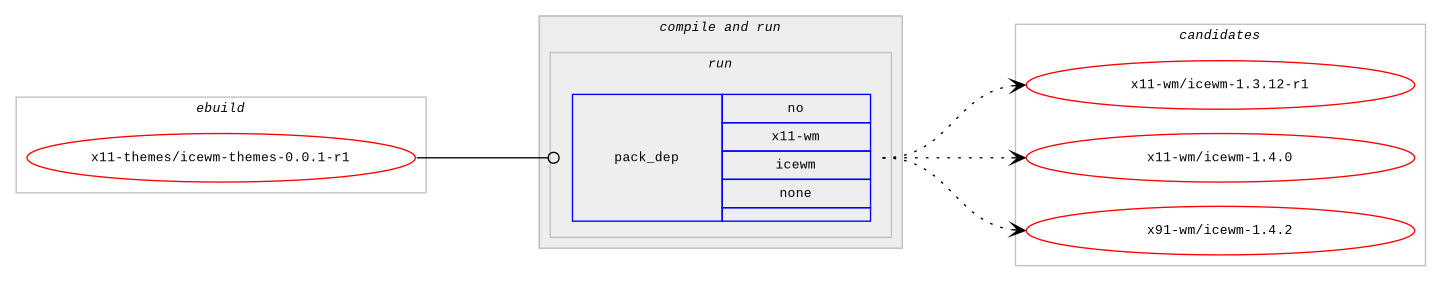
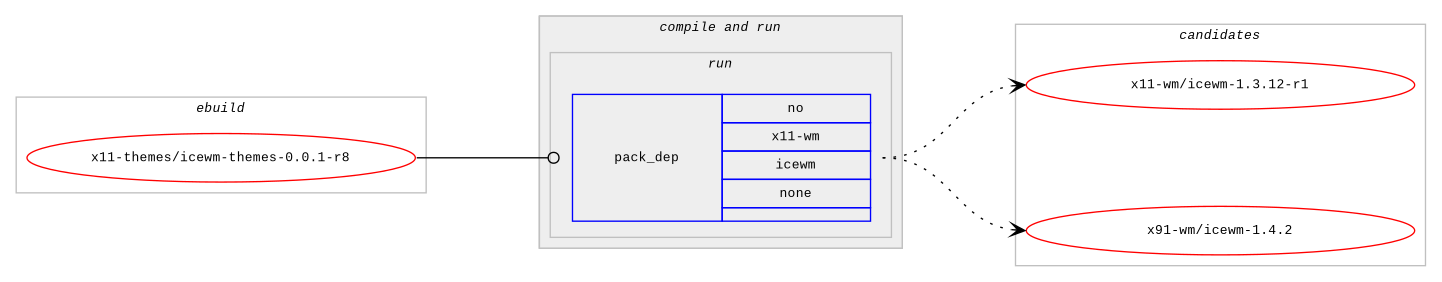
node "x11-themes/icewm-themes-0.0.1-r1": label "x11-themes/icewm-themes-0.0.1-r1" -> "x11-themes/icewm-themes-0.0.1-r8"
node "x11-wm/icewm-1.4.0": removed
